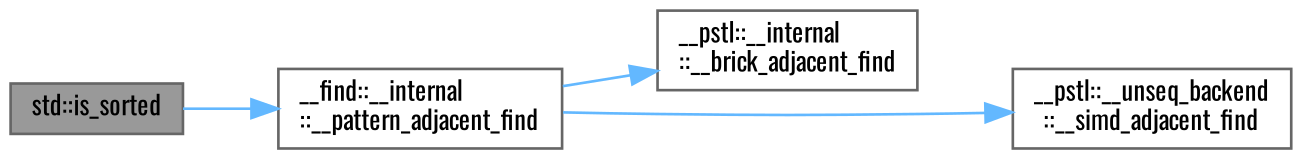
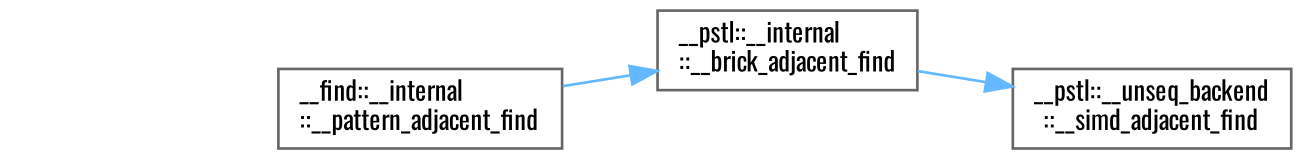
node "std::is_sorted": removed
edge "__find::__internal ::__pattern_adjacent_find" -> "__pstl::__unseq_backend ::__simd_adjacent_find": now "__pstl::__internal ::__brick_adjacent_find" -> "__pstl::__unseq_backend ::__simd_adjacent_find"
